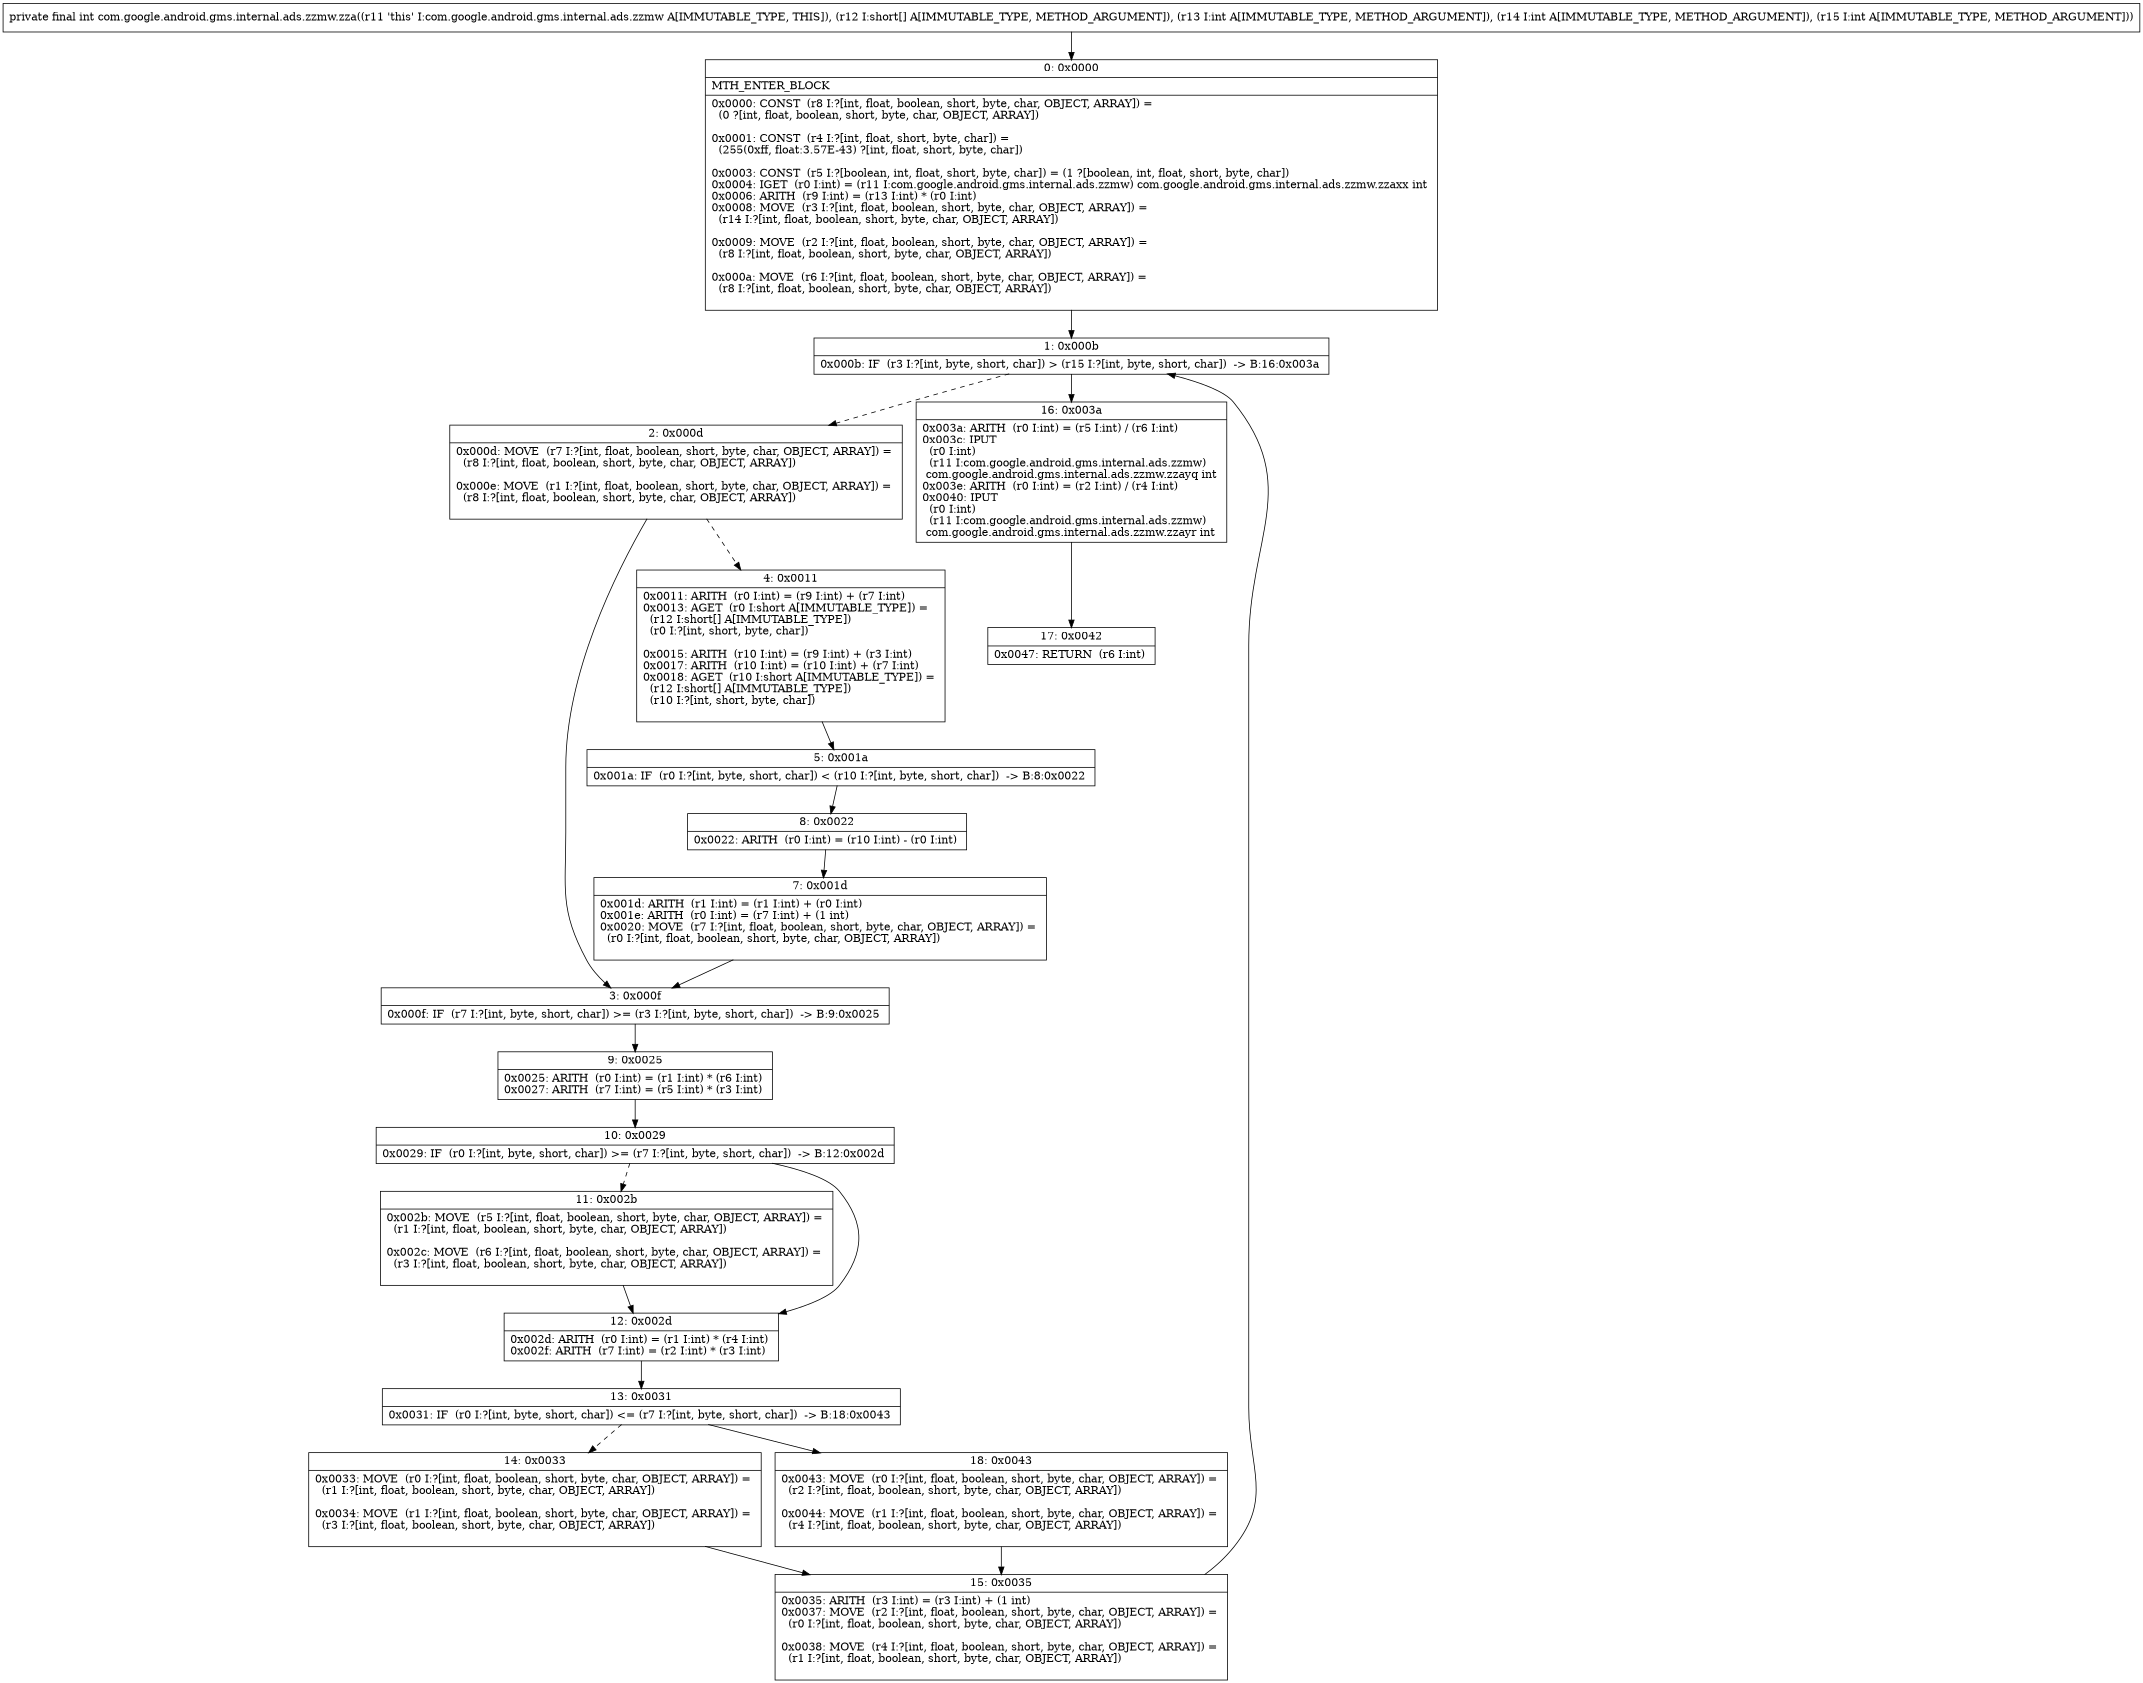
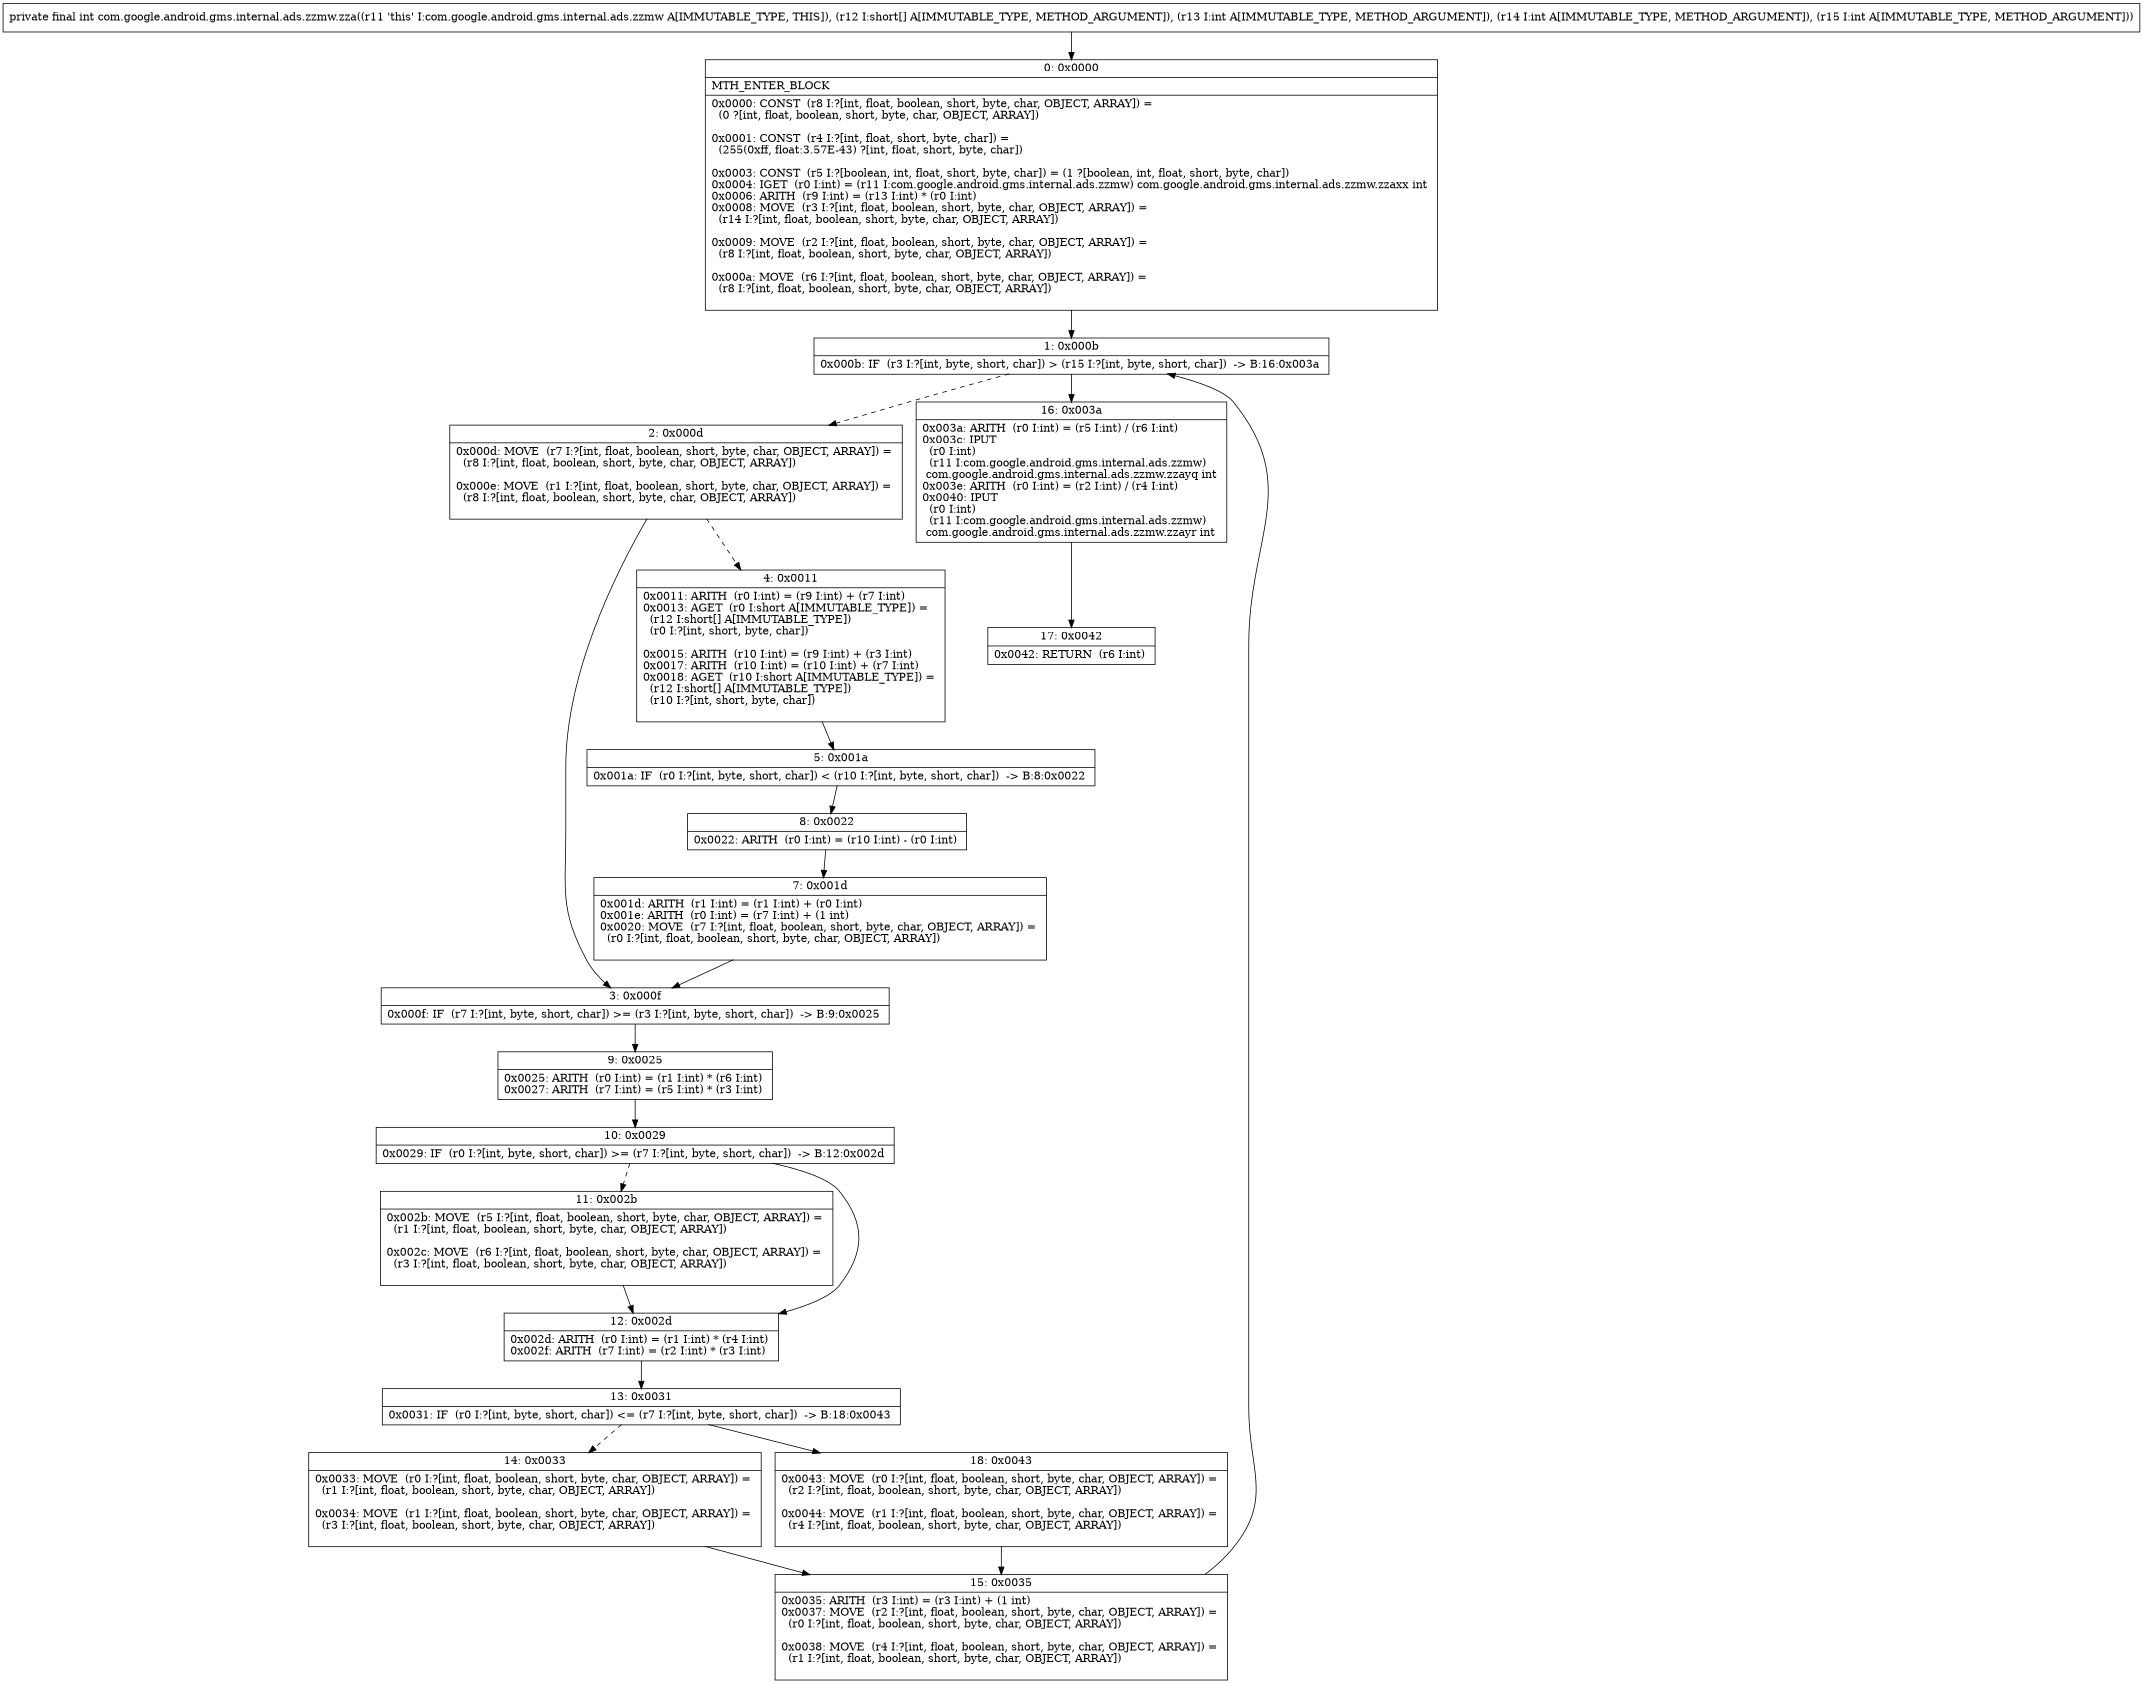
node "17: 0x0042": text "0x0047: RETURN  (r6 I:int)" -> "0x0042: RETURN  (r6 I:int)"
